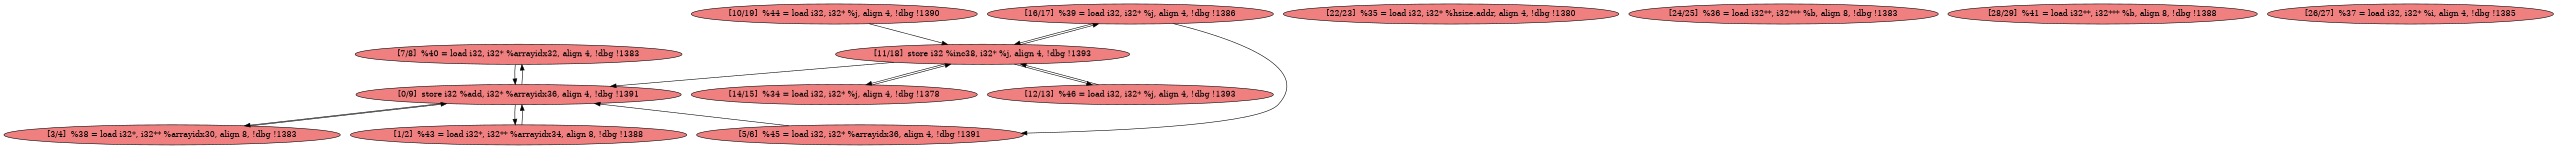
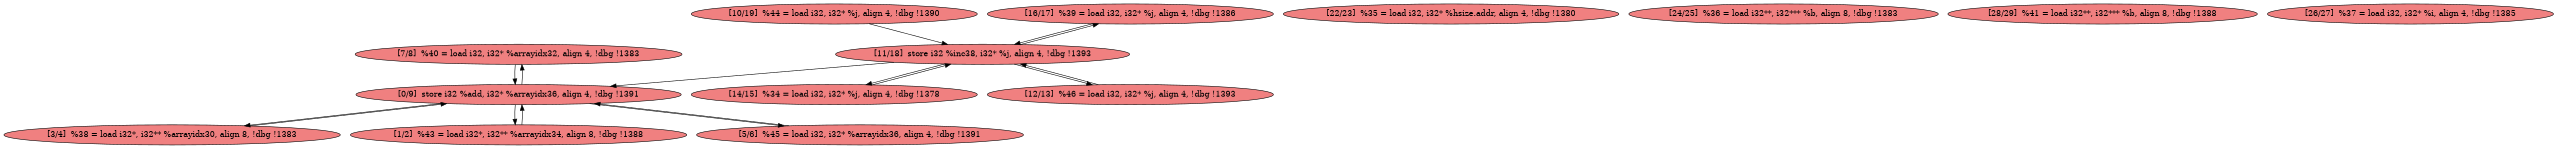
edge "[16/17]  %39 = load i32, i32* %j, align 4, !dbg !1386" -> "[5/6]  %45 = load i32, i32* %arrayidx36, align 4, !dbg !1391": now "[0/9]  store i32 %add, i32* %arrayidx36, align 4, !dbg !1391" -> "[5/6]  %45 = load i32, i32* %arrayidx36, align 4, !dbg !1391"
